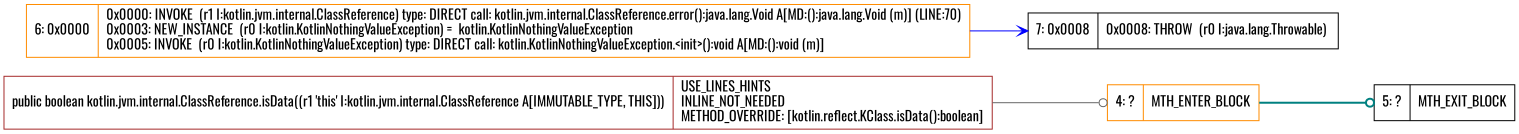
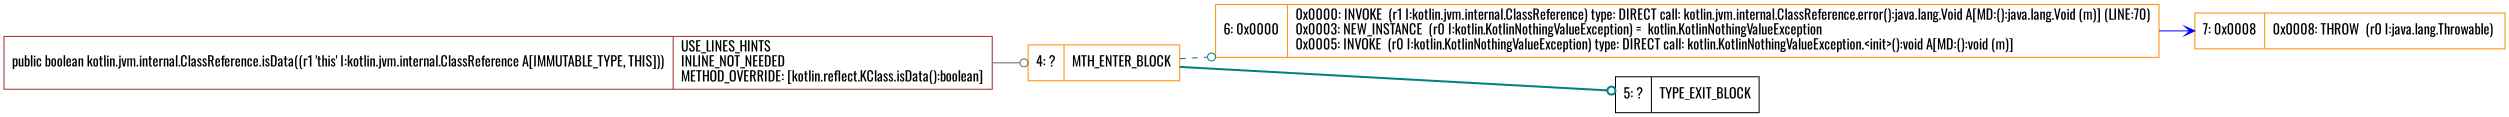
node "7: 0x0008": color black -> darkorange
edge "4: ?" -> "6: 0x0000": added
node "5: ?": text "MTH_EXIT_BLOCK" -> "TYPE_EXIT_BLOCK"
